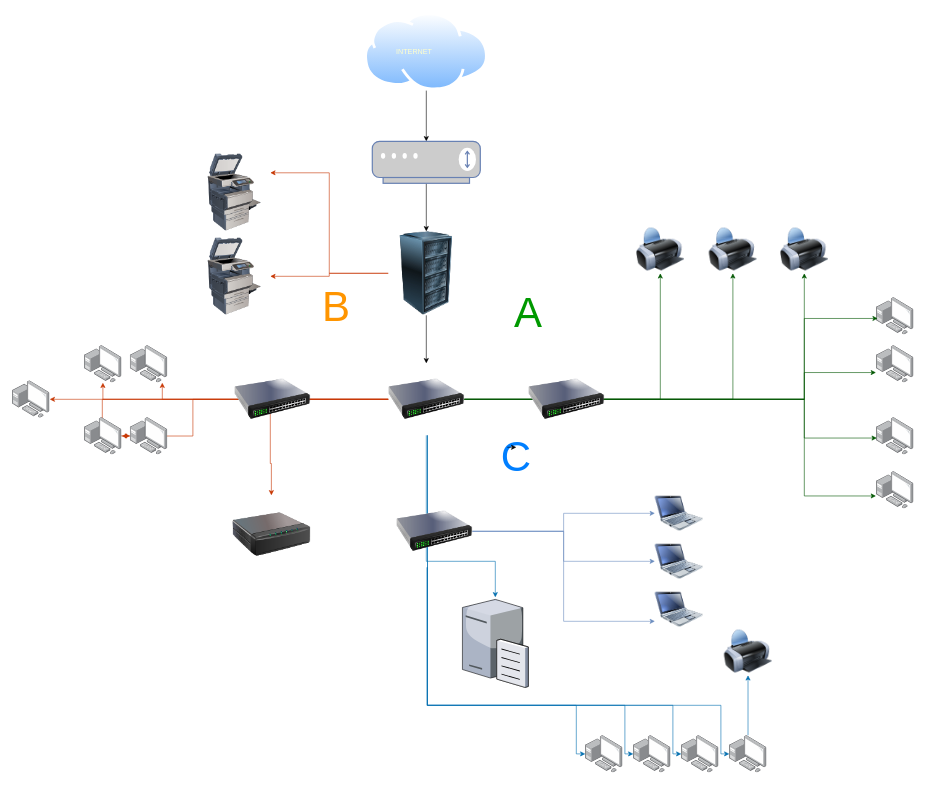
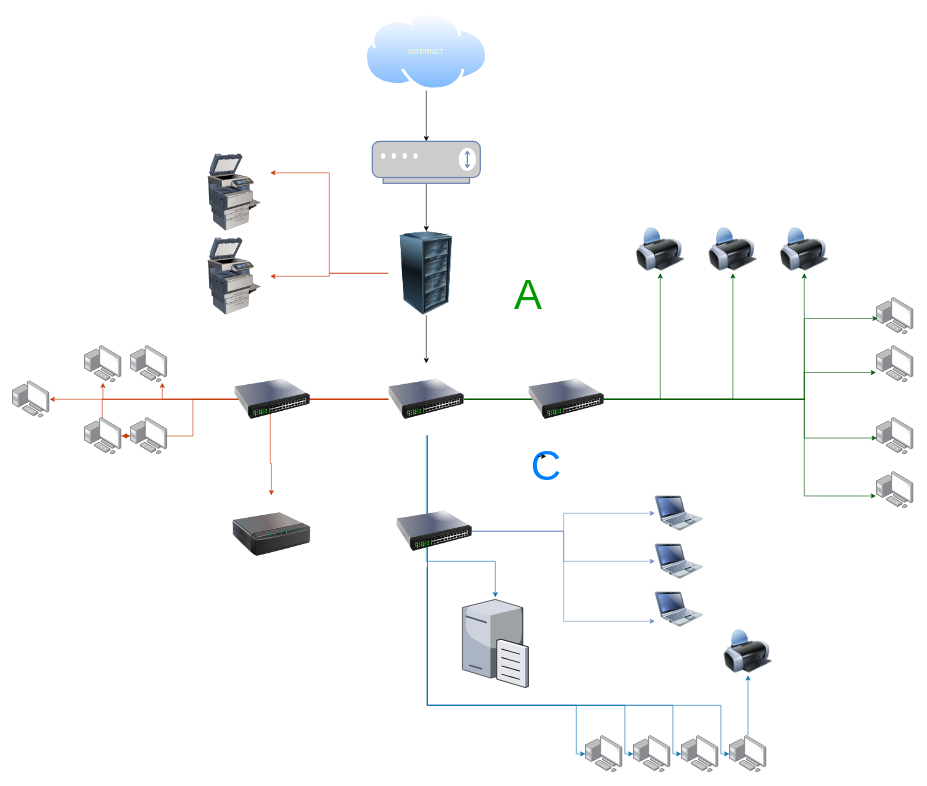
node "INTERNET": moved (414, 52) -> (426, 52)
node "B": removed
node "A": moved (528, 312) -> (528, 294)
node "C": moved (516, 456) -> (546, 465)
